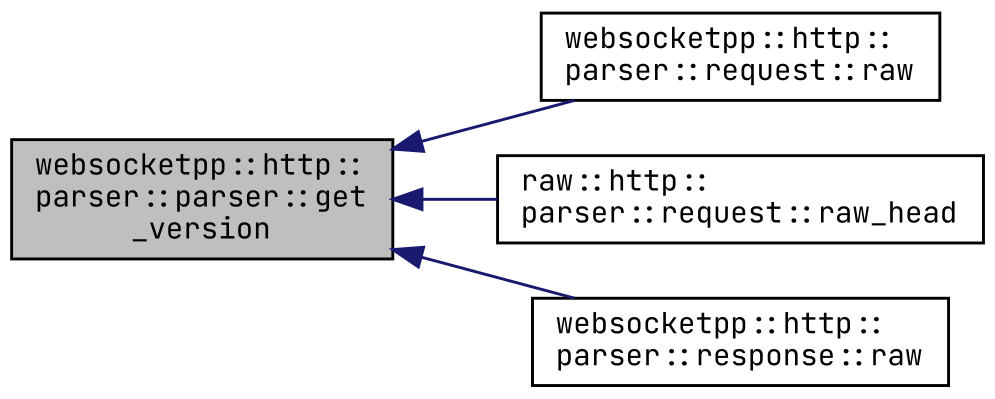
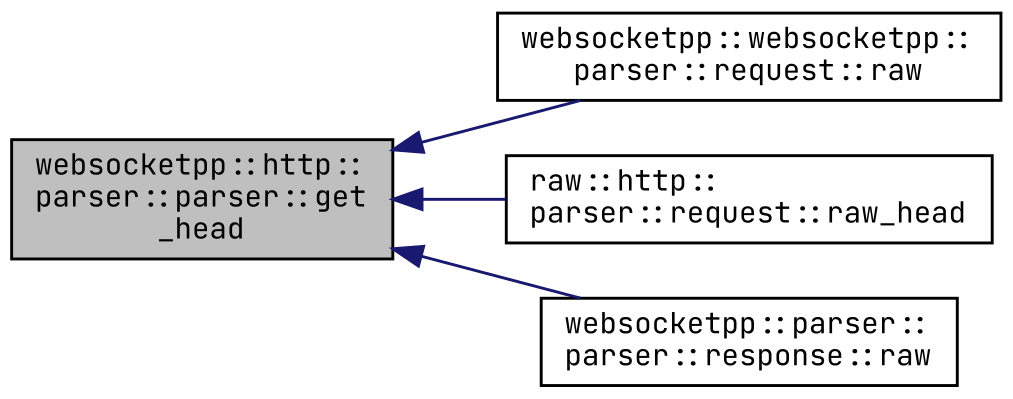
node "websocketpp::http:: parser::request::raw": label "websocketpp::http:: parser::request::raw" -> "websocketpp::websocketpp:: parser::request::raw"
node "websocketpp::http:: parser::parser::get _version": label "websocketpp::http:: parser::parser::get _version" -> "websocketpp::http:: parser::parser::get _head"
node "websocketpp::http:: parser::response::raw": label "websocketpp::http:: parser::response::raw" -> "websocketpp::parser:: parser::response::raw"
